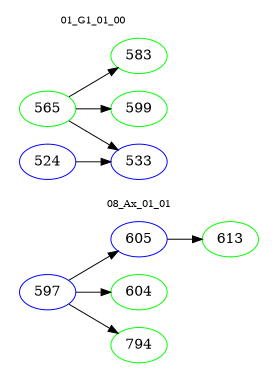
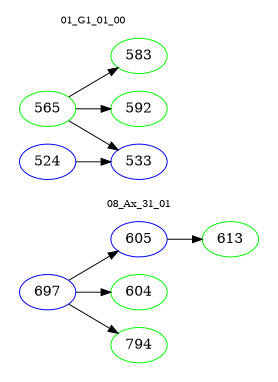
node "599": label "599" -> "592"
cluster "08_Ax_01_01": label "08_Ax_01_01" -> "08_Ax_31_01"
node "597": label "597" -> "697"
